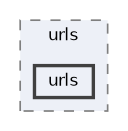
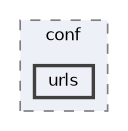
cluster "urls": label "urls" -> "conf"
